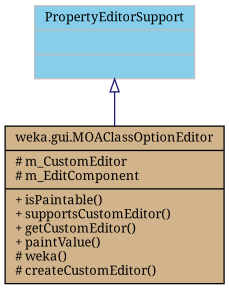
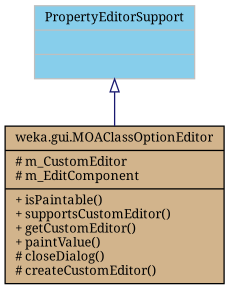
node "weka.gui.MOAClassOptionEditor": text "# weka()" -> "# closeDialog()"
